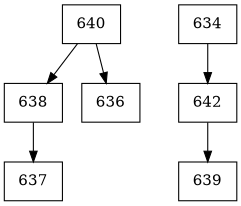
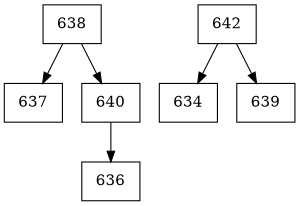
edge "634" -> "642": reversed
edge "640" -> "638": reversed
